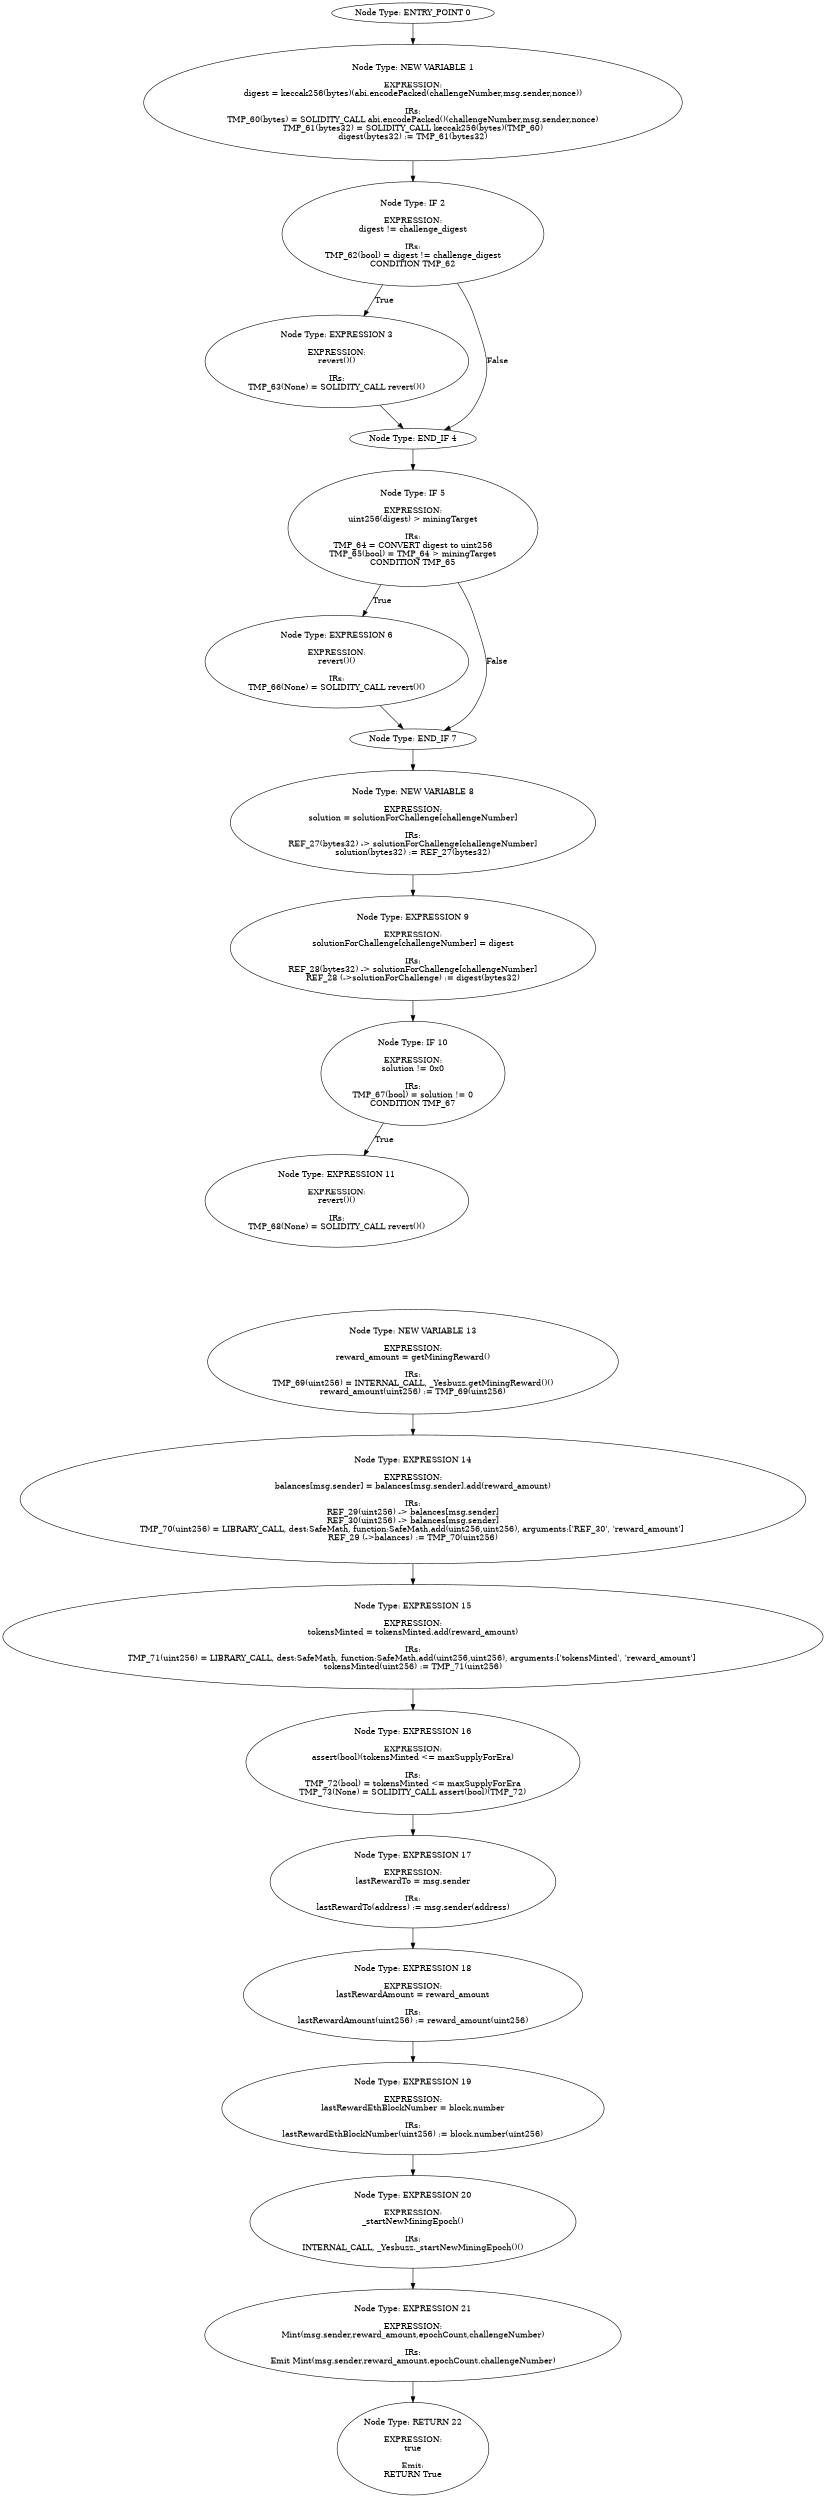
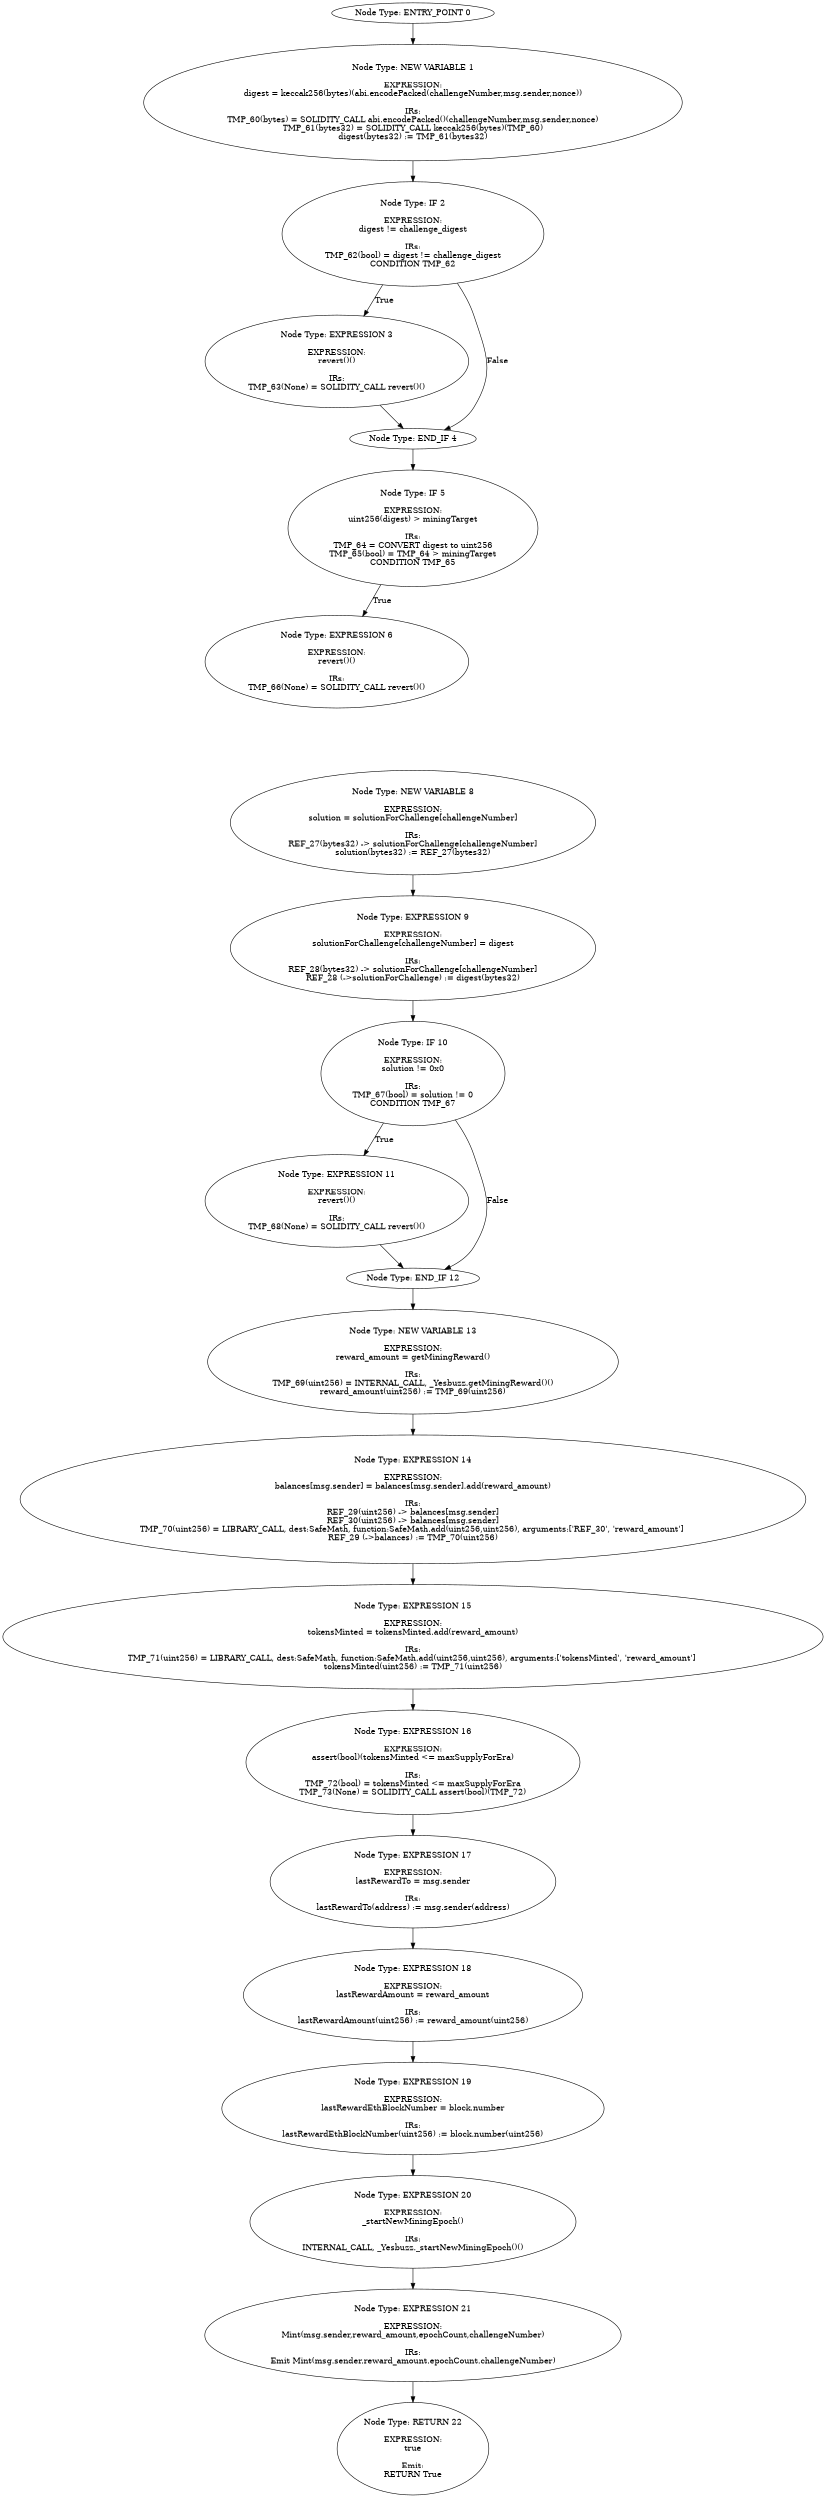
node "Node Type: END_IF 7": removed
node "Node Type: END_IF 12": added
